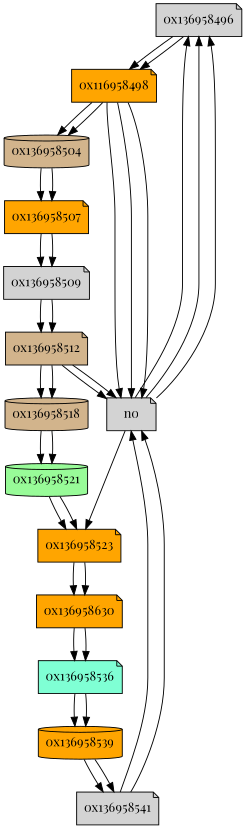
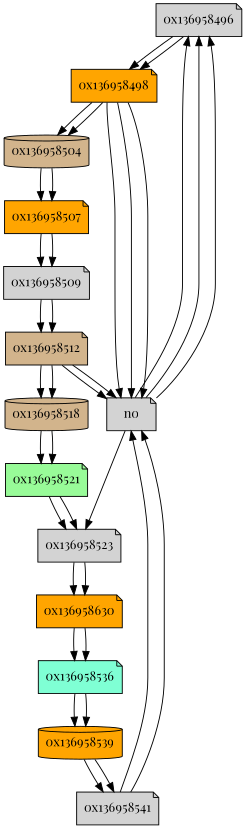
node "0x116958498": label "0x116958498" -> "0x136958498"
node "0x136958521": shape cylinder -> note
node "0x136958523": fillcolor orange -> lightgrey
